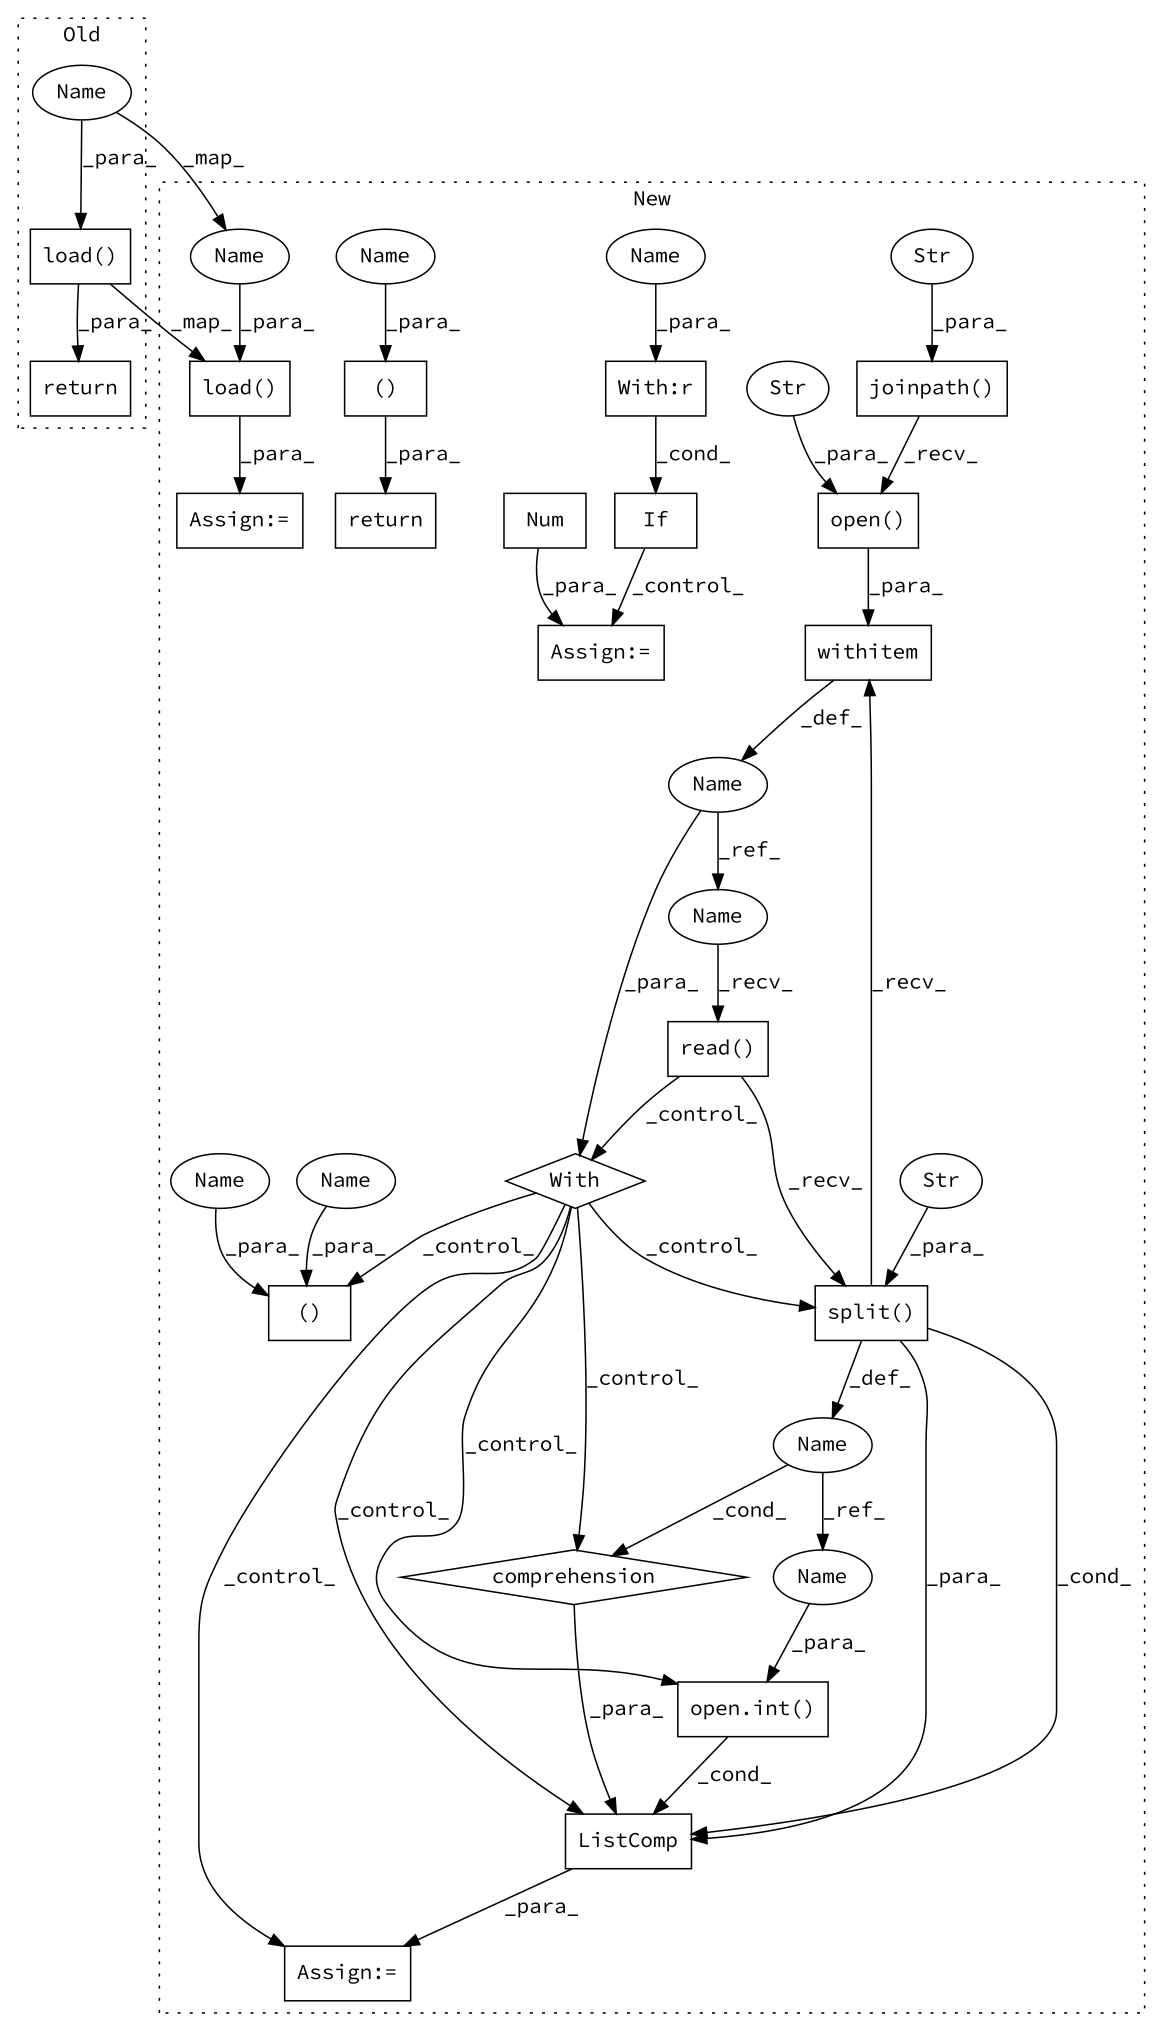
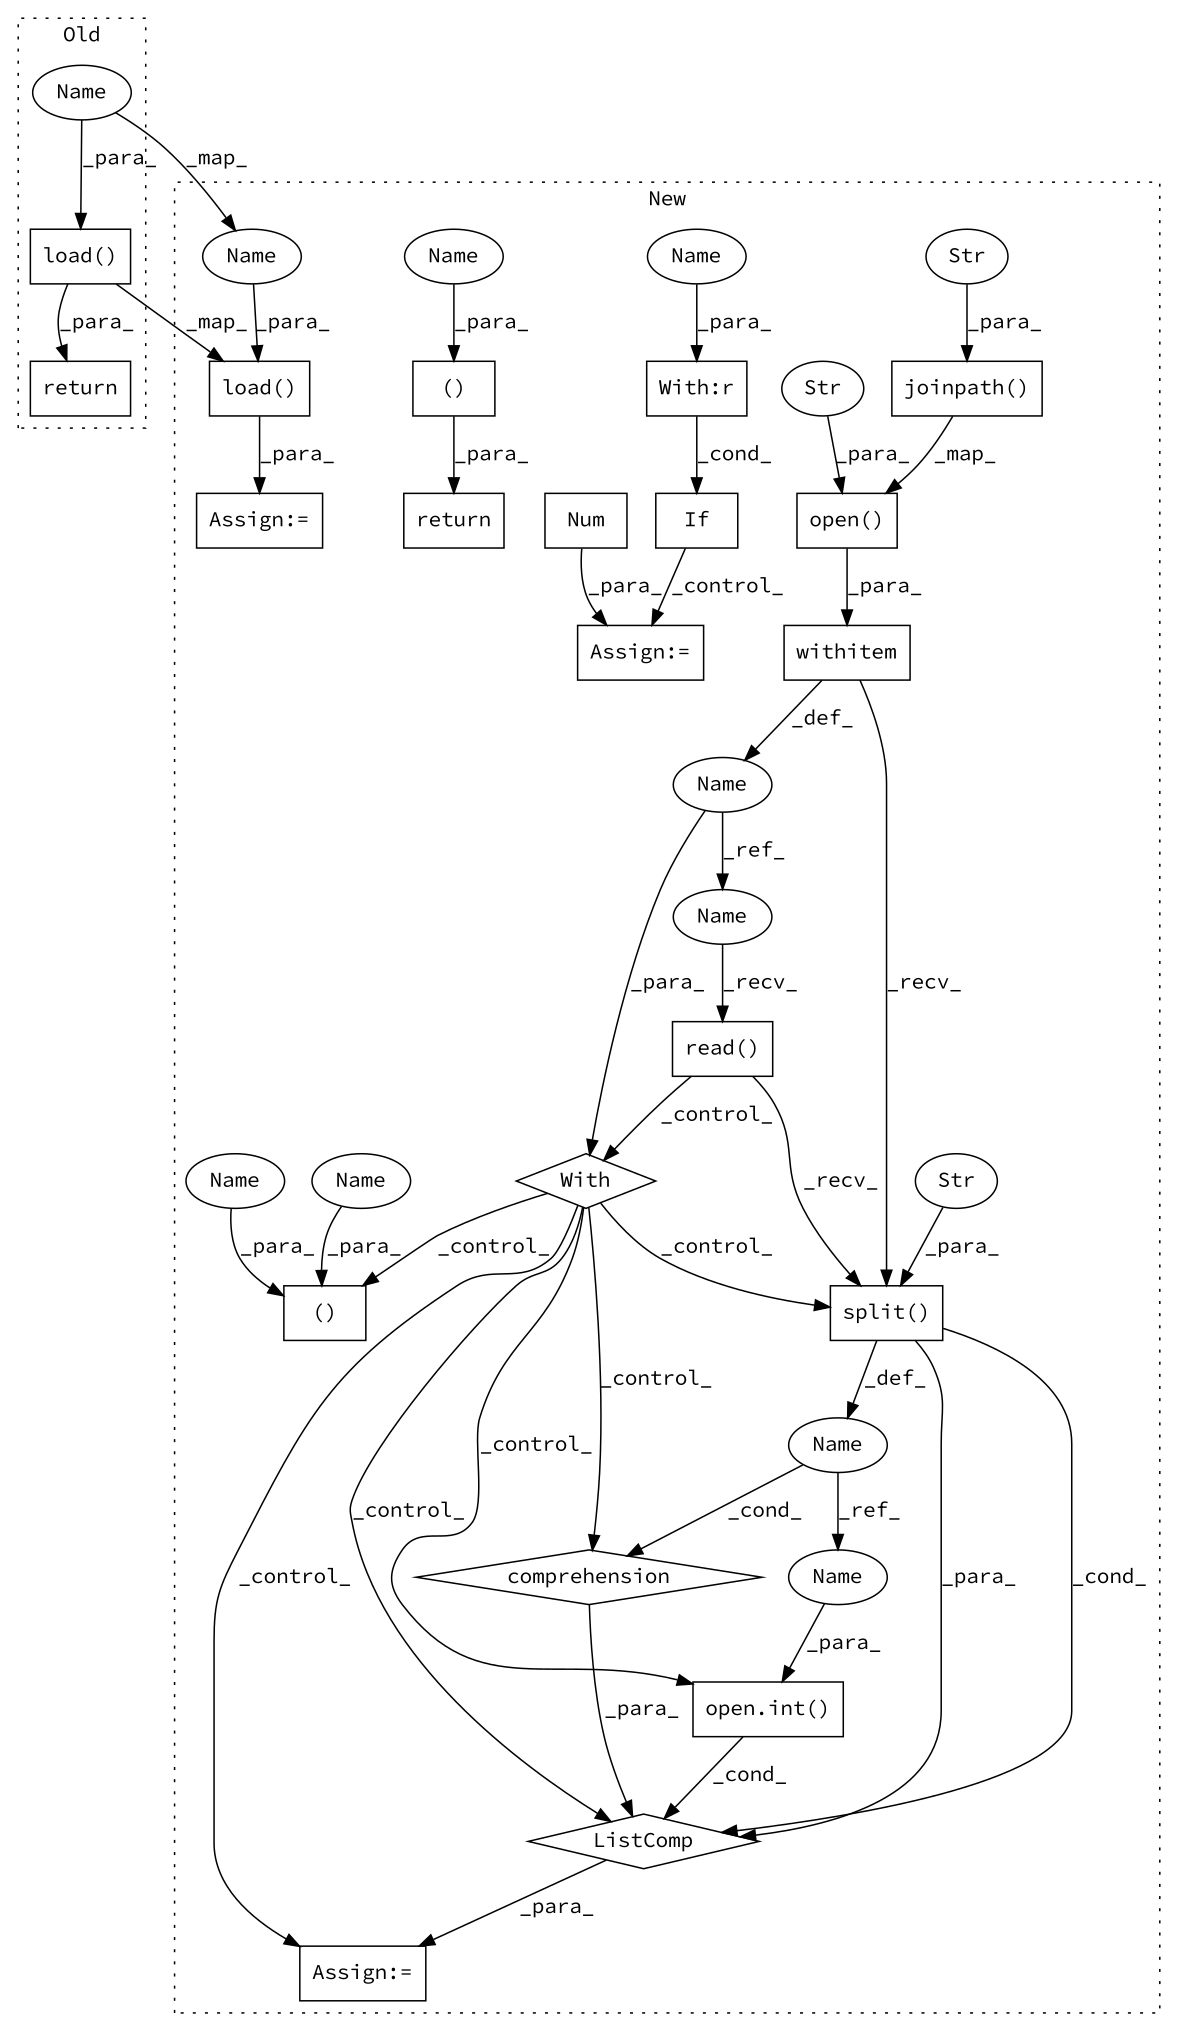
edge "joinpath()" -> "open()": label "_recv_" -> "_map_"
edge "split()" -> "withitem": reversed
node "ListComp": shape box -> diamond
